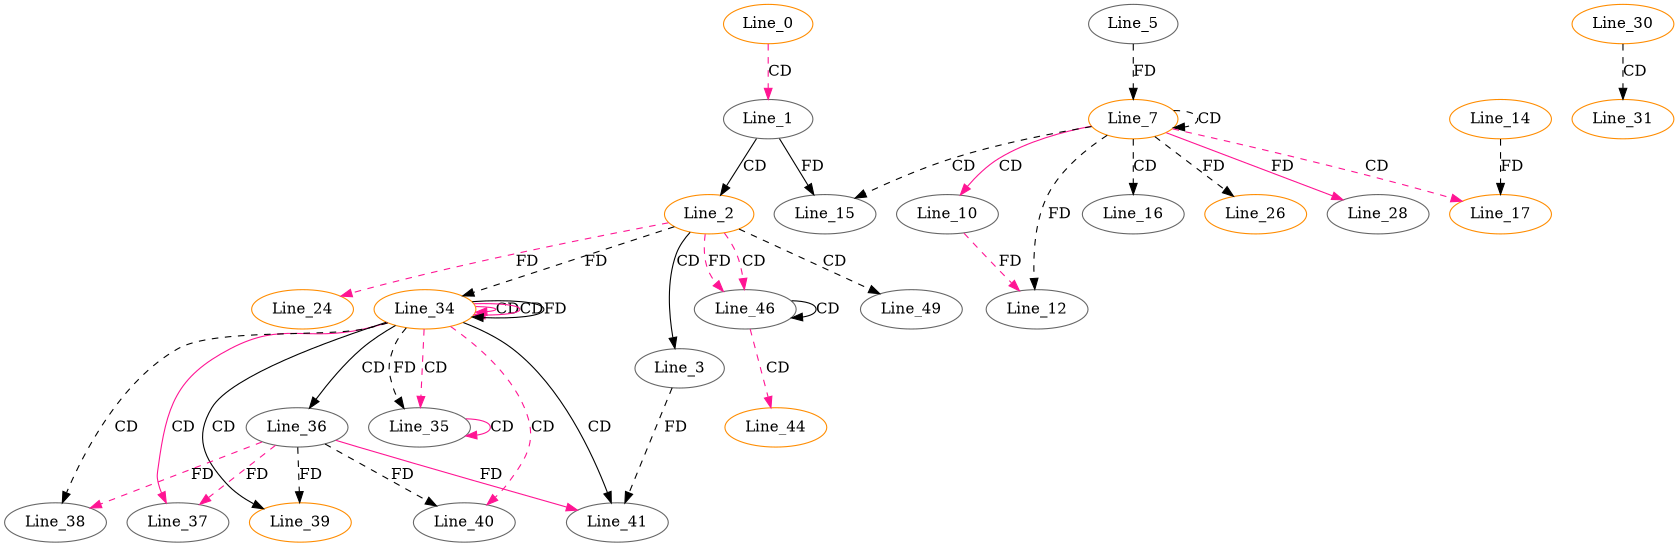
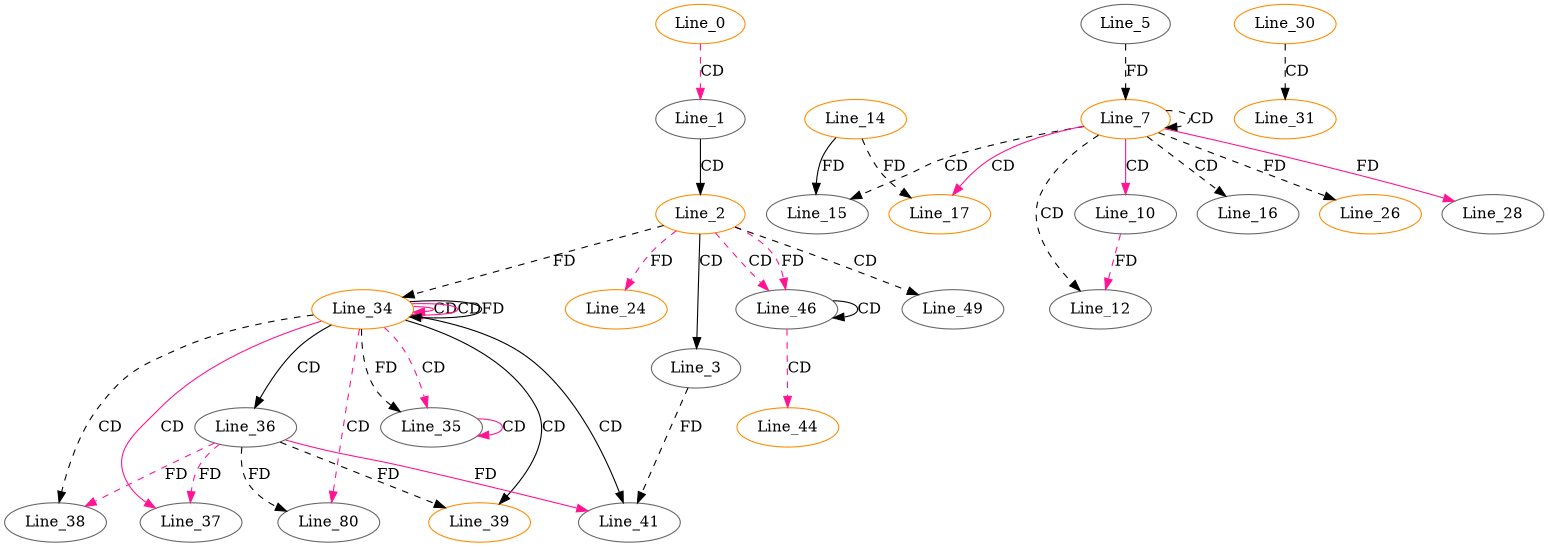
edge "Line_1" -> "Line_15": now "Line_14" -> "Line_15"
edge "Line_7" -> "Line_17": style dashed -> solid
edge "Line_7" -> "Line_12": label "FD" -> "CD"
node "Line_40": label "Line_40" -> "Line_80"
